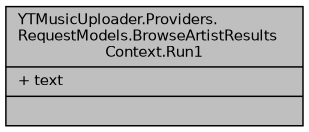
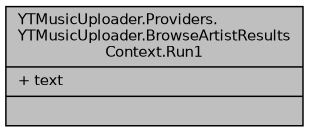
node "YTMusicUploader.Providers.": text "RequestModels.BrowseArtistResults" -> "YTMusicUploader.BrowseArtistResults"
